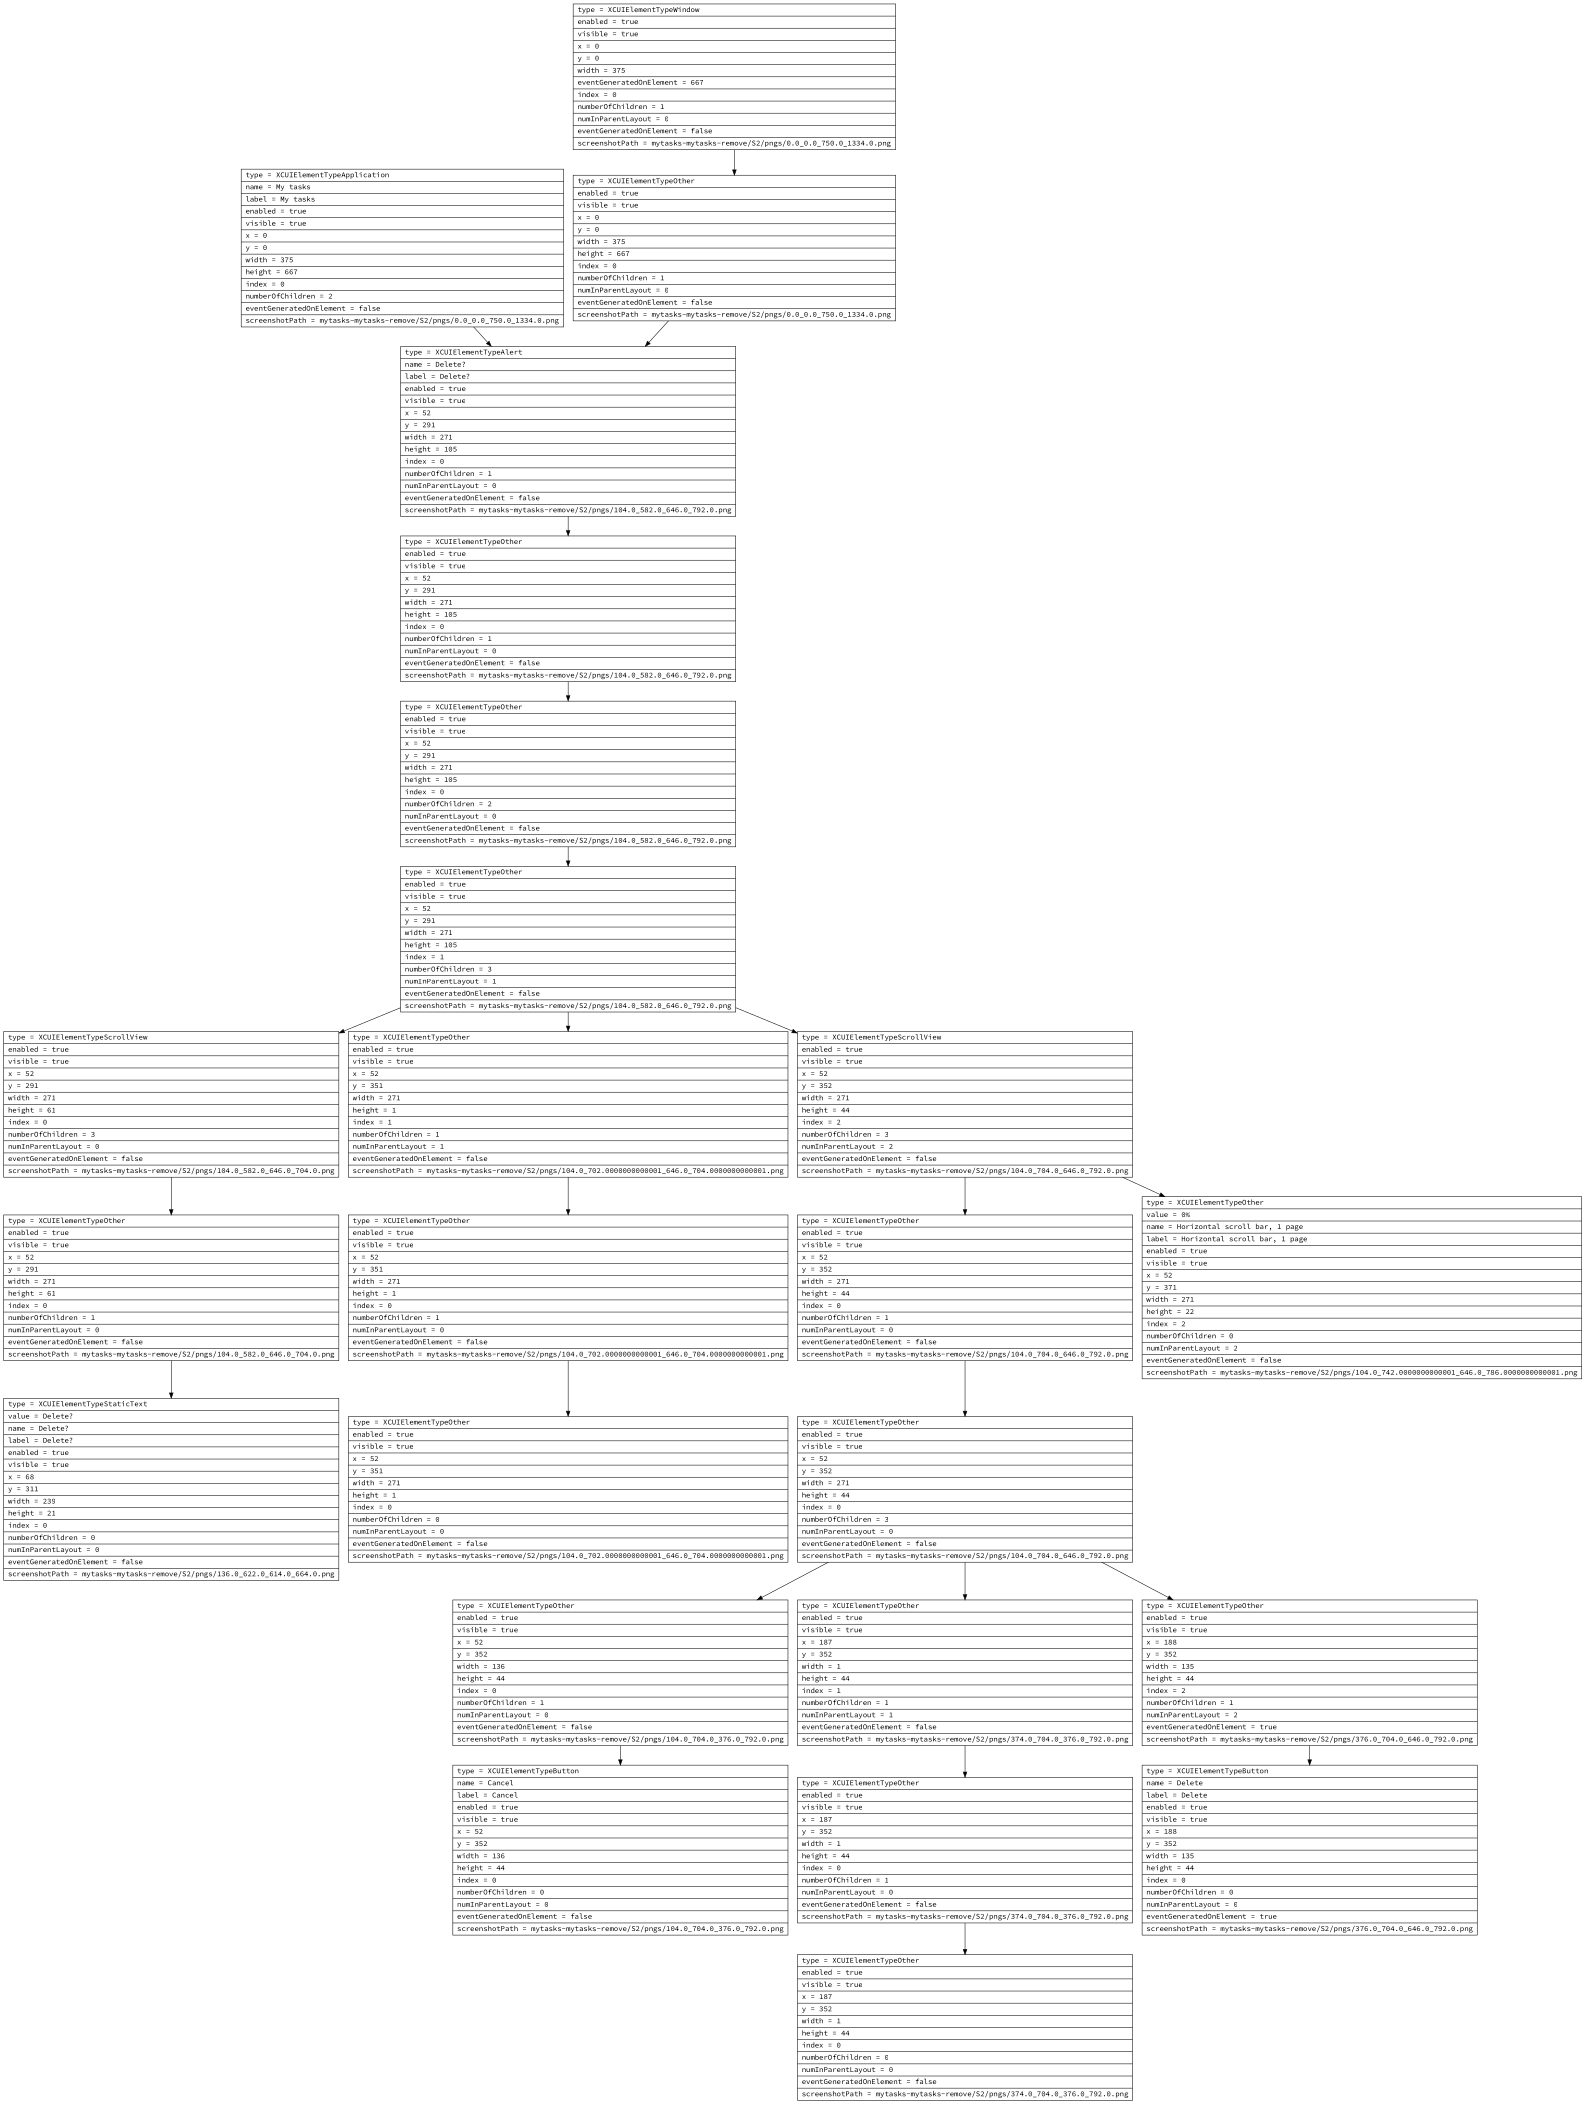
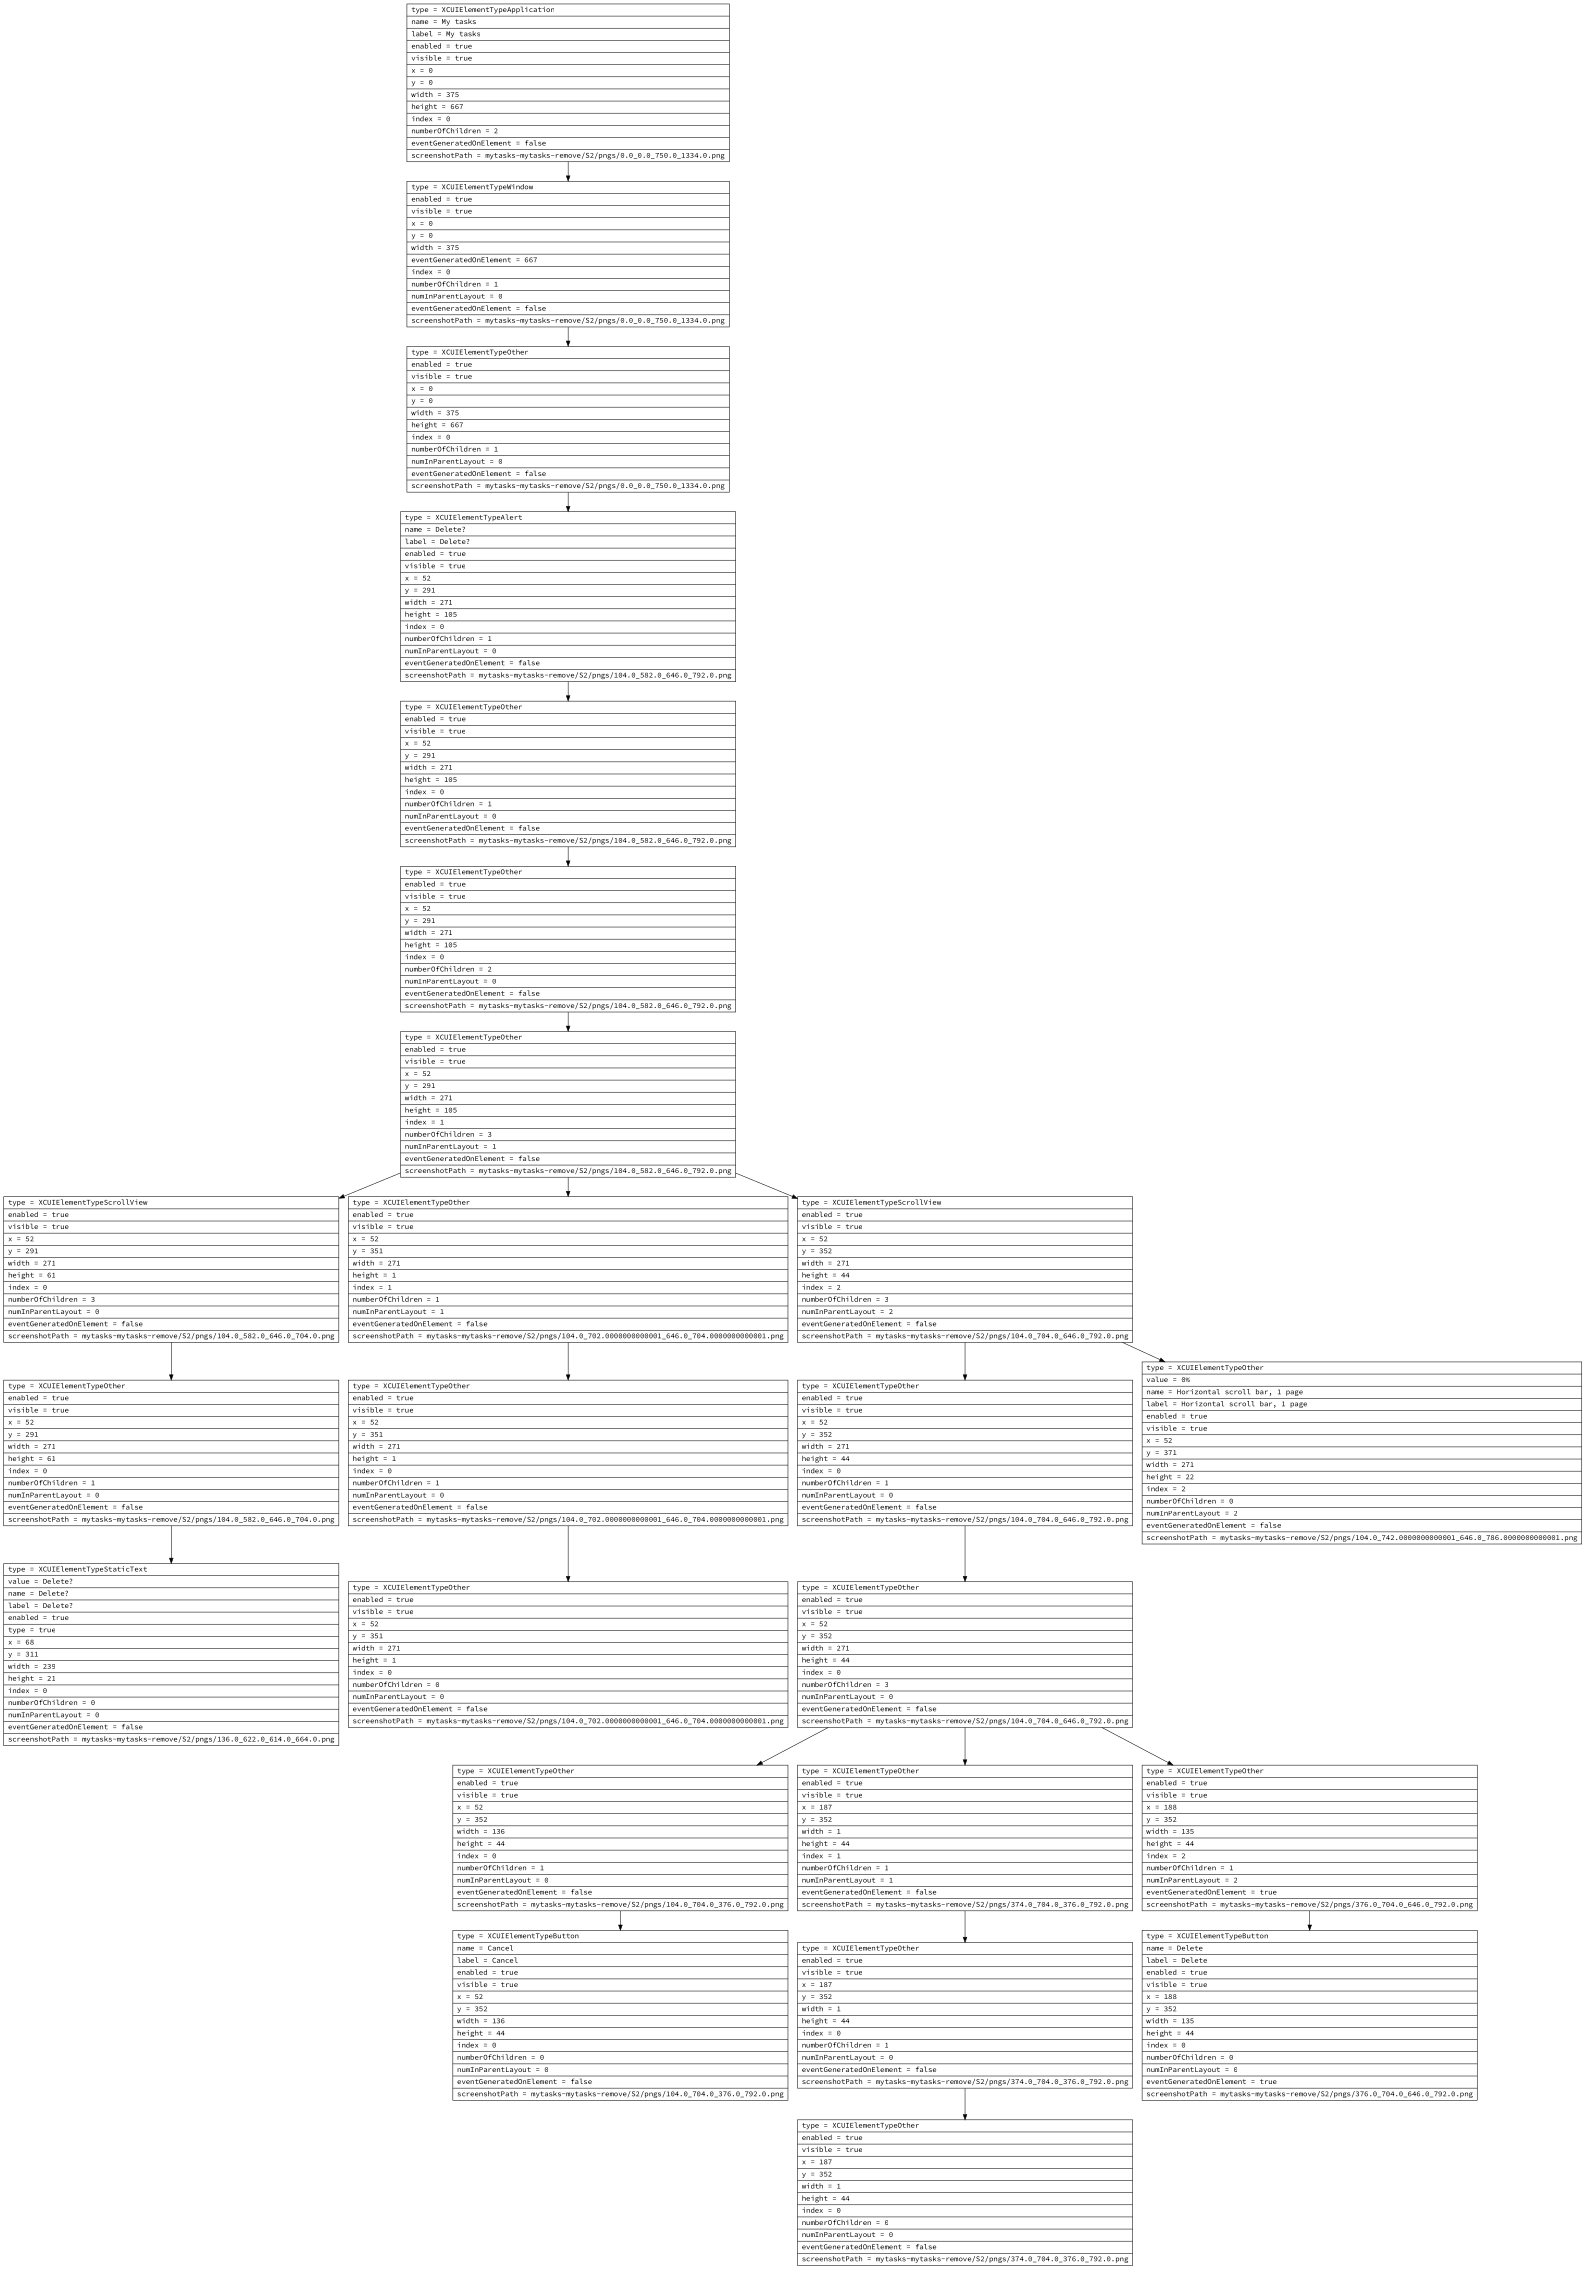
edge "type = XCUIElementTypeApplication" -> "type = XCUIElementTypeAlert": now "type = XCUIElementTypeApplication" -> "type = XCUIElementTypeWindow"
node "type = XCUIElementTypeStaticText": text "visible = true" -> "type = true"
